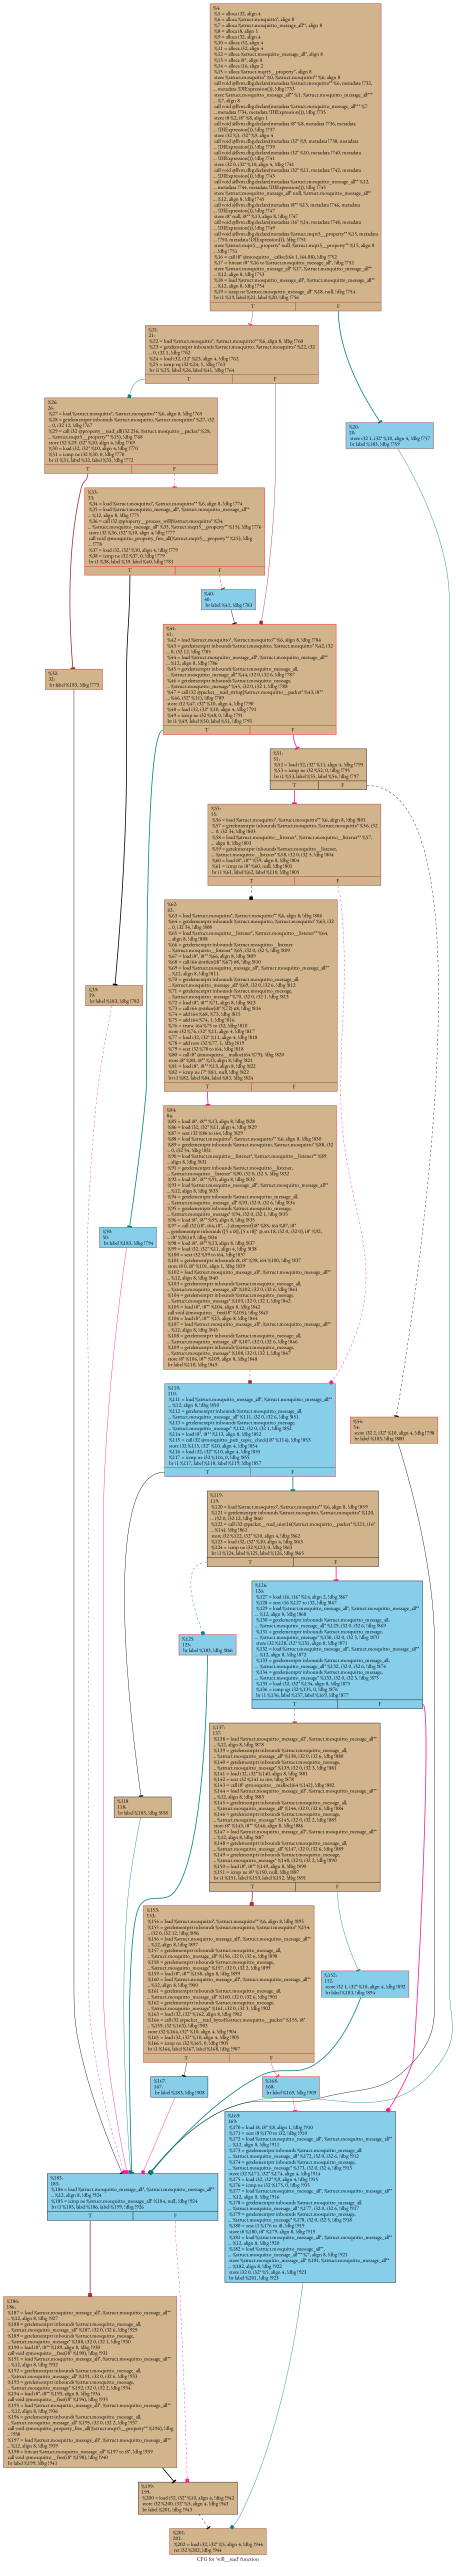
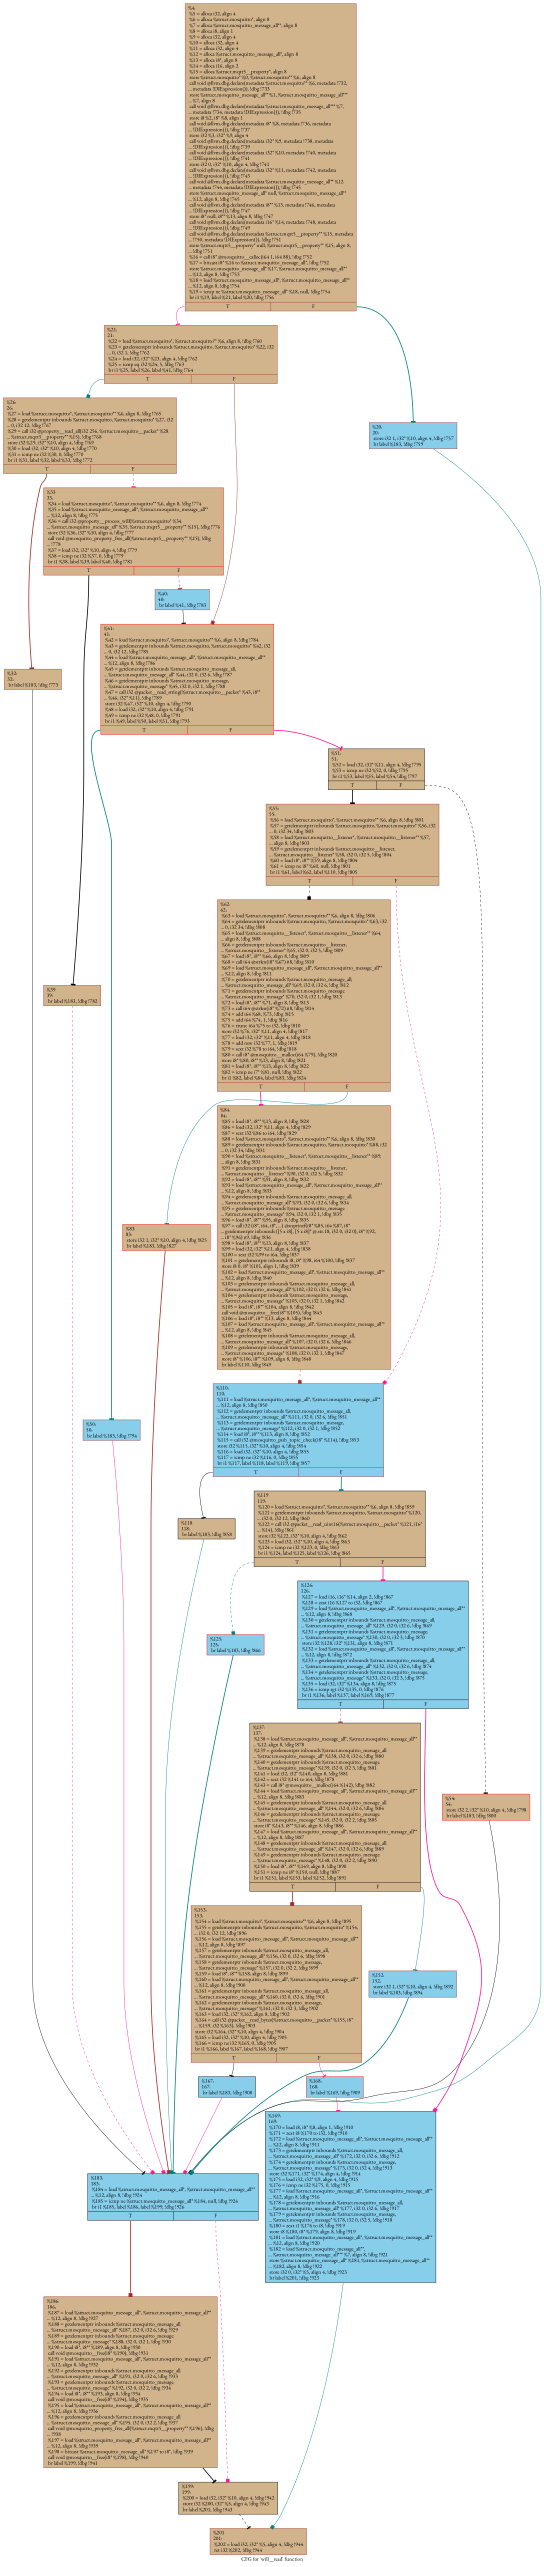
edge "%51:" -> "%55:": color deeppink -> black
node "%83:": added
